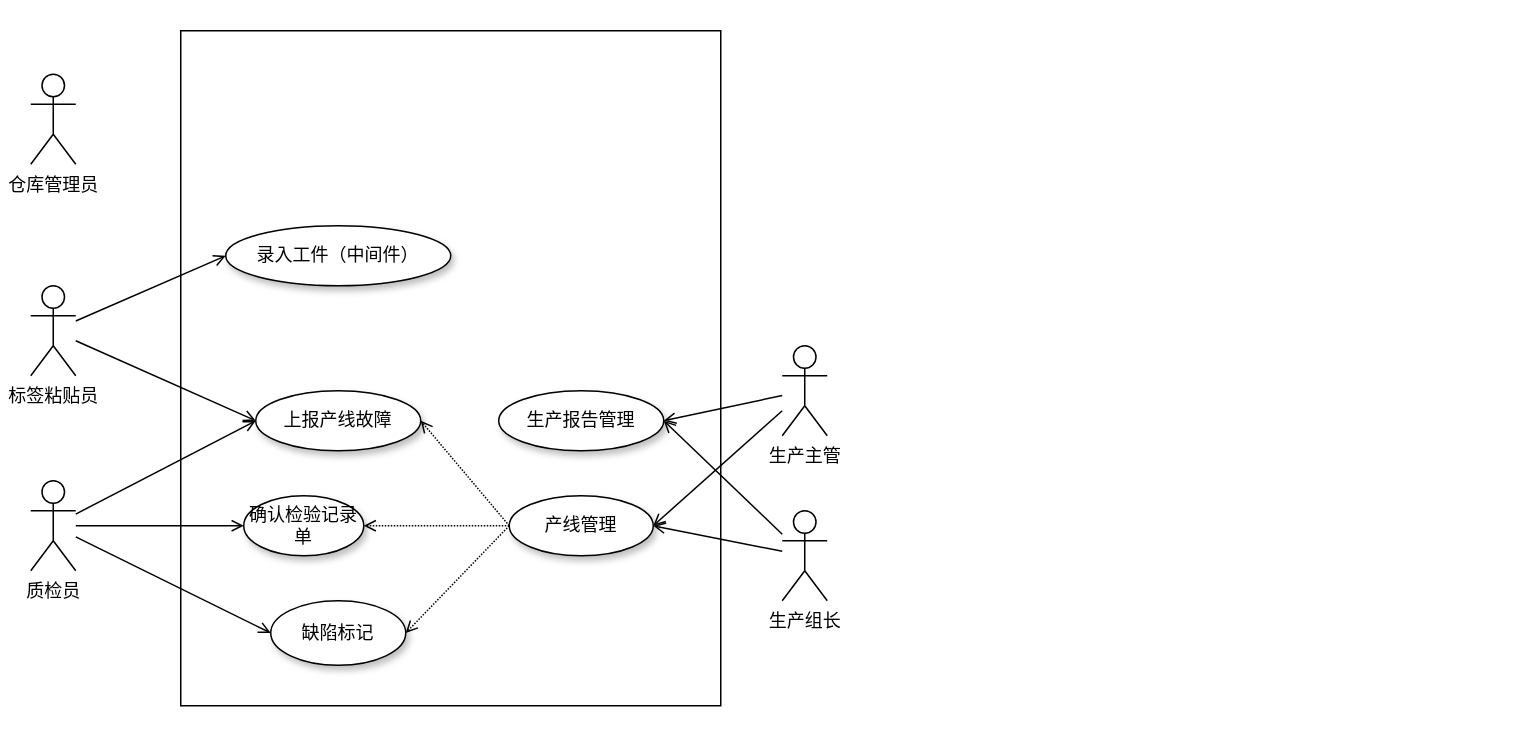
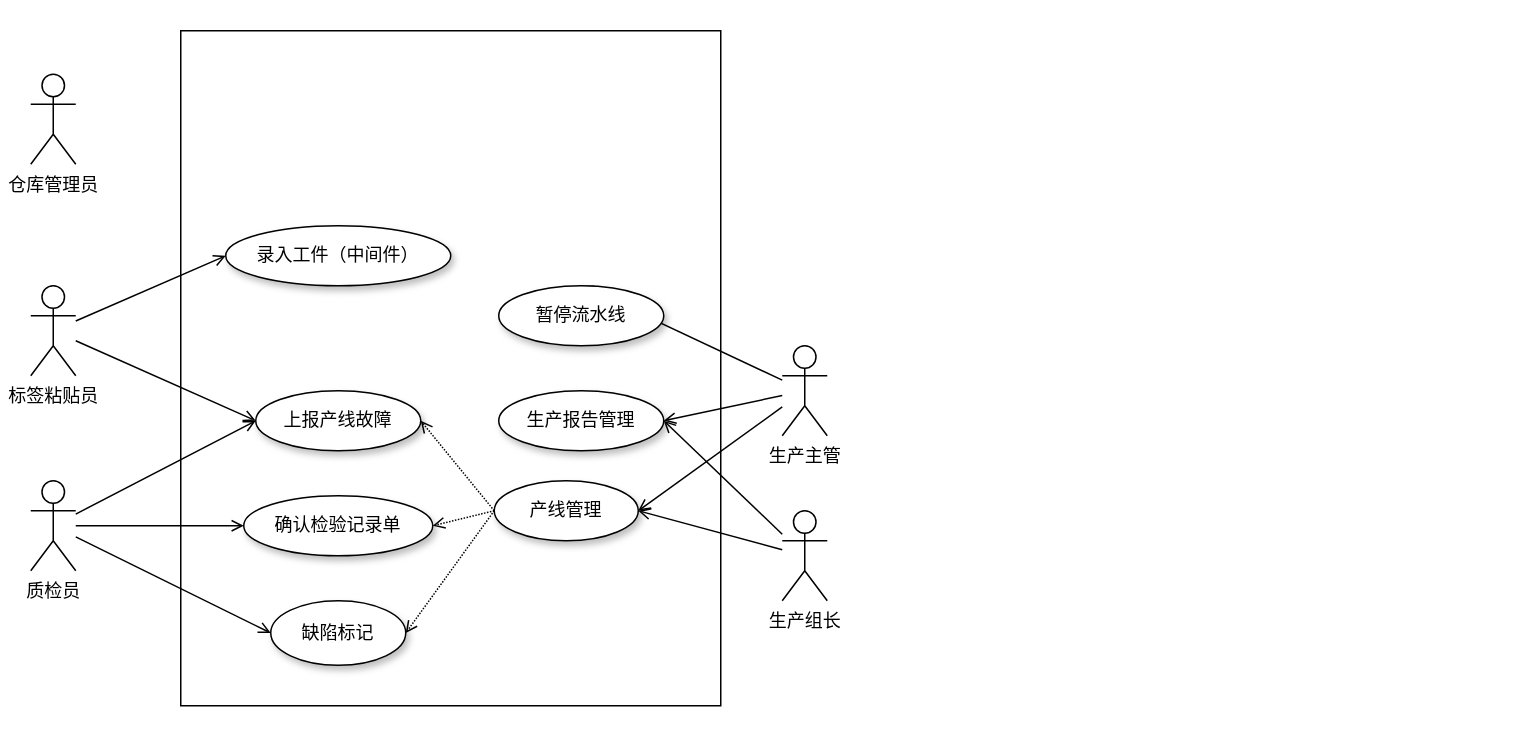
node "暂停流水线": added
edge "生产主管" -> "暂停流水线": added
node "确认检验记录单": size 120x60 -> 189x60
node "产线管理": moved (581, 526) -> (566, 511)
